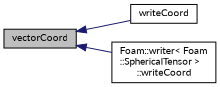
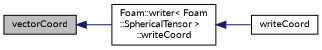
edge "writeCoord" -> "vectorCoord": now "writeCoord" -> "Foam::writer< Foam ::SphericalTensor > ::writeCoord"
